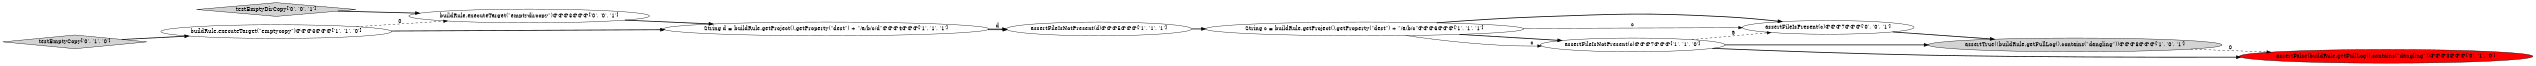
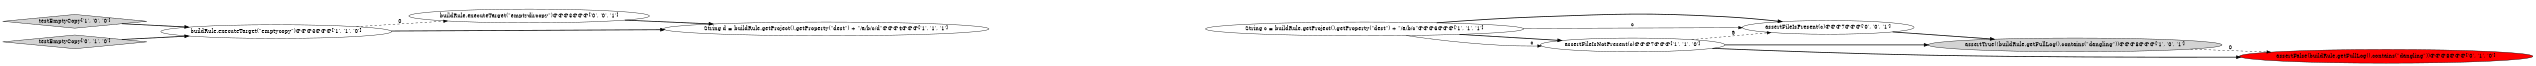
node "testEmptyDirCopy['0', '0', '1']": removed
node "testEmptyCopy['1', '0', '0']": added
node "assertFileIsNotPresent(d)@@@5@@@['1', '1', '1']": removed
